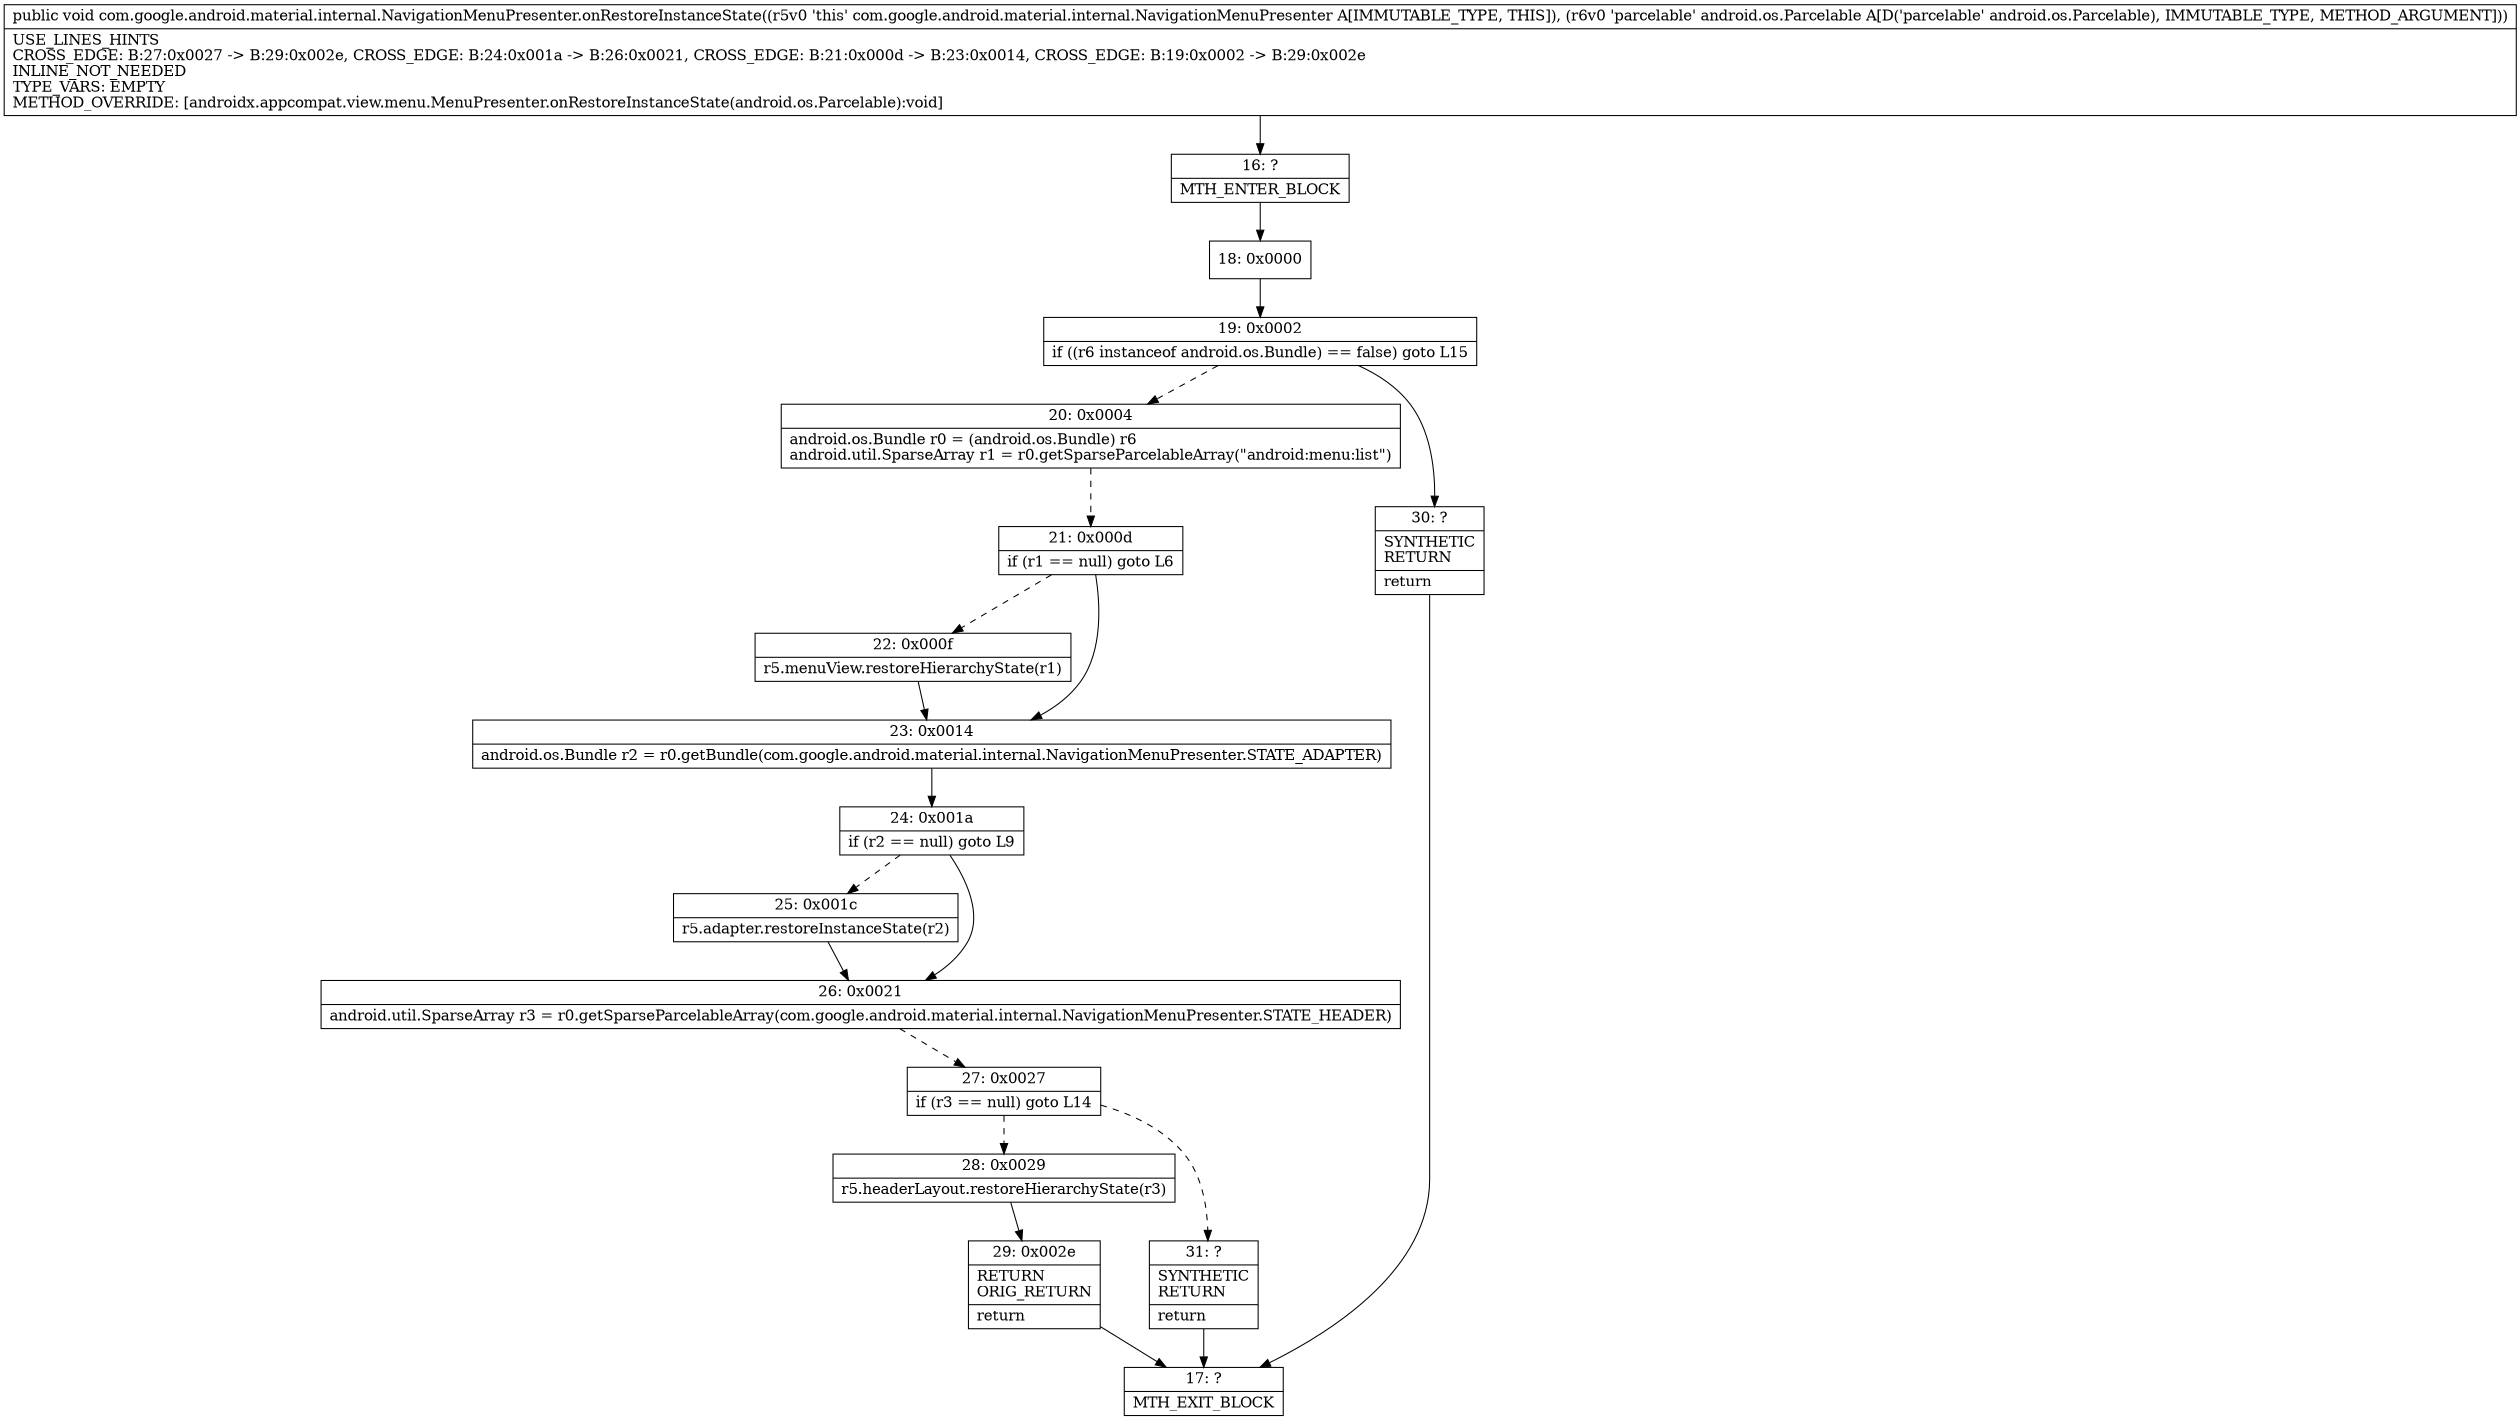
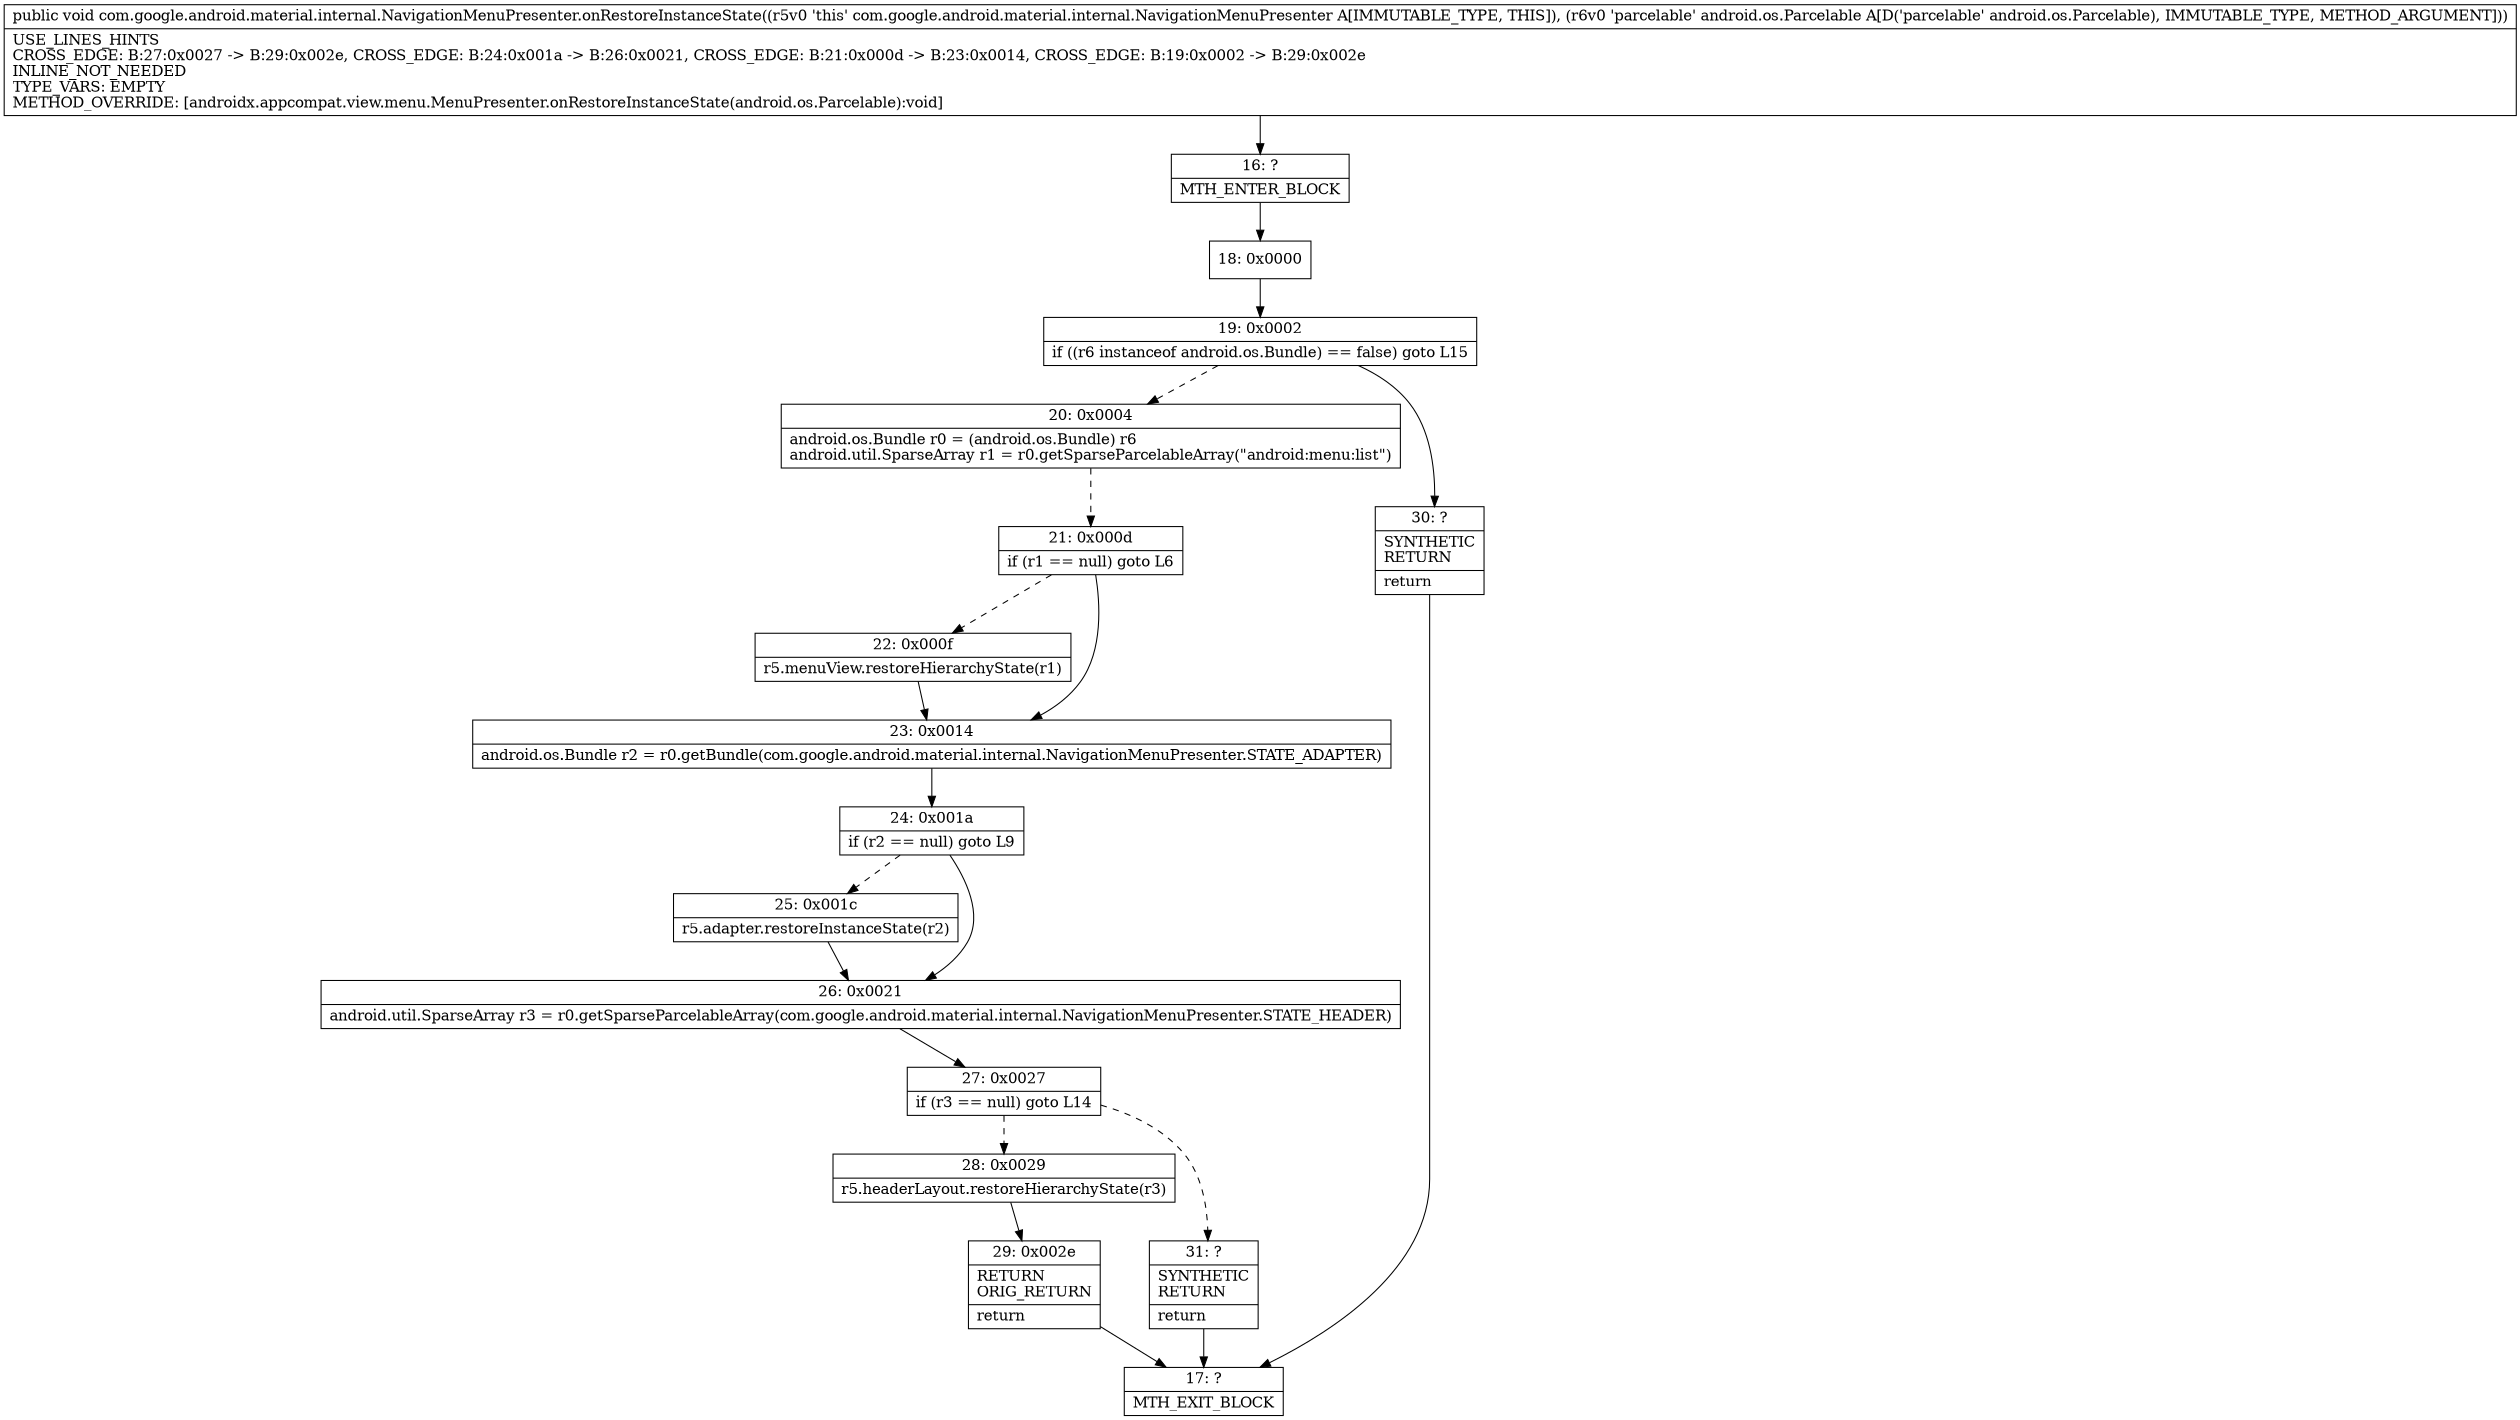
edge "26: 0x0021" -> "27: 0x0027": style dashed -> solid
